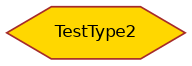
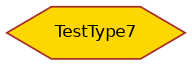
node "TestType2": label "TestType2" -> "TestType7"
